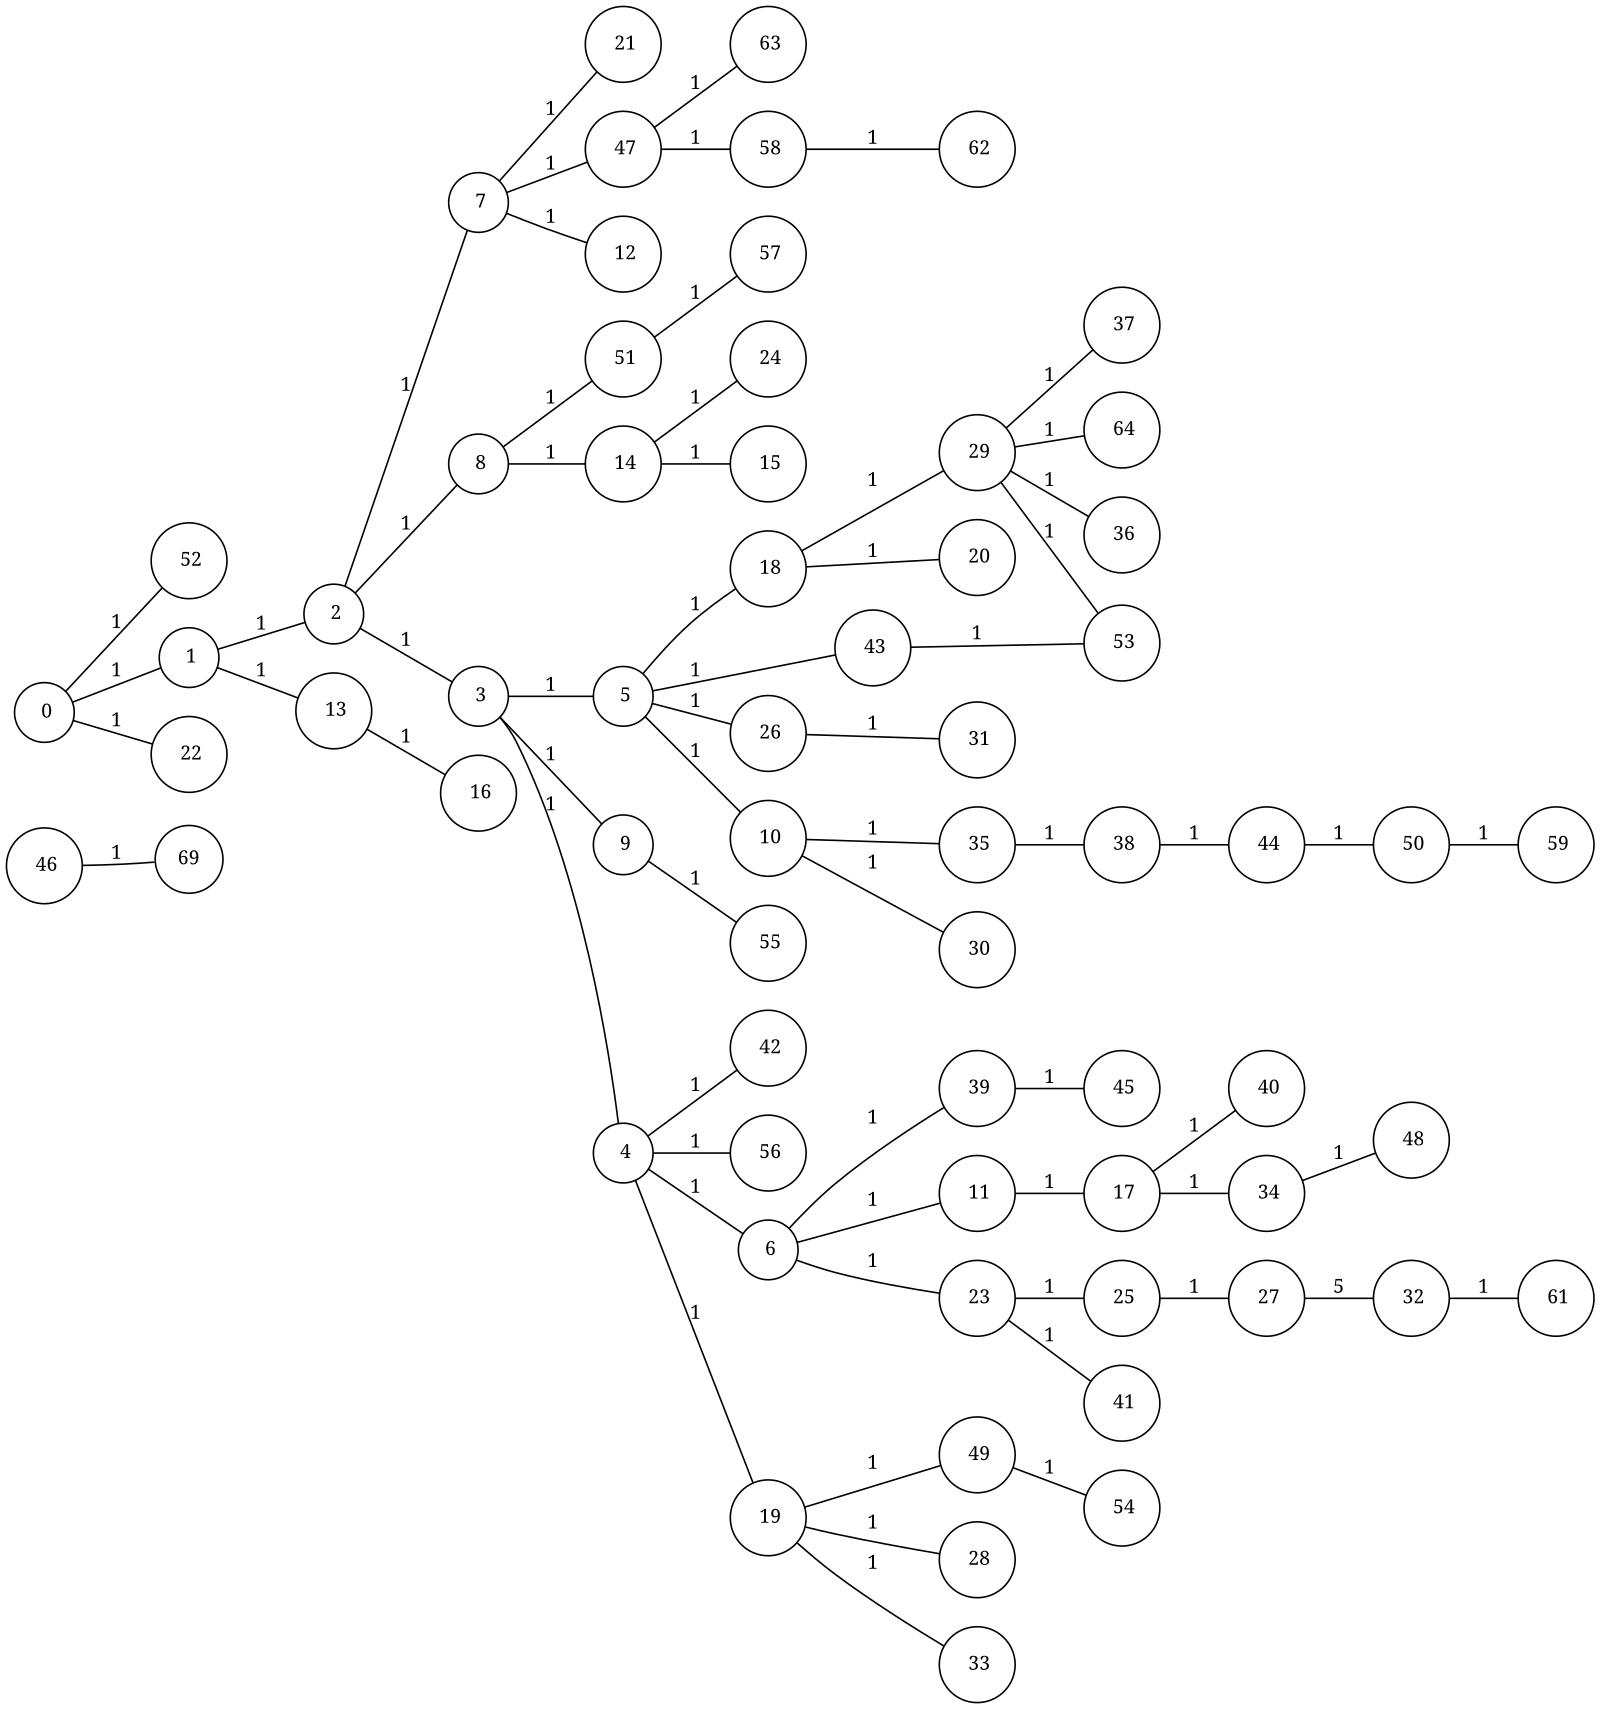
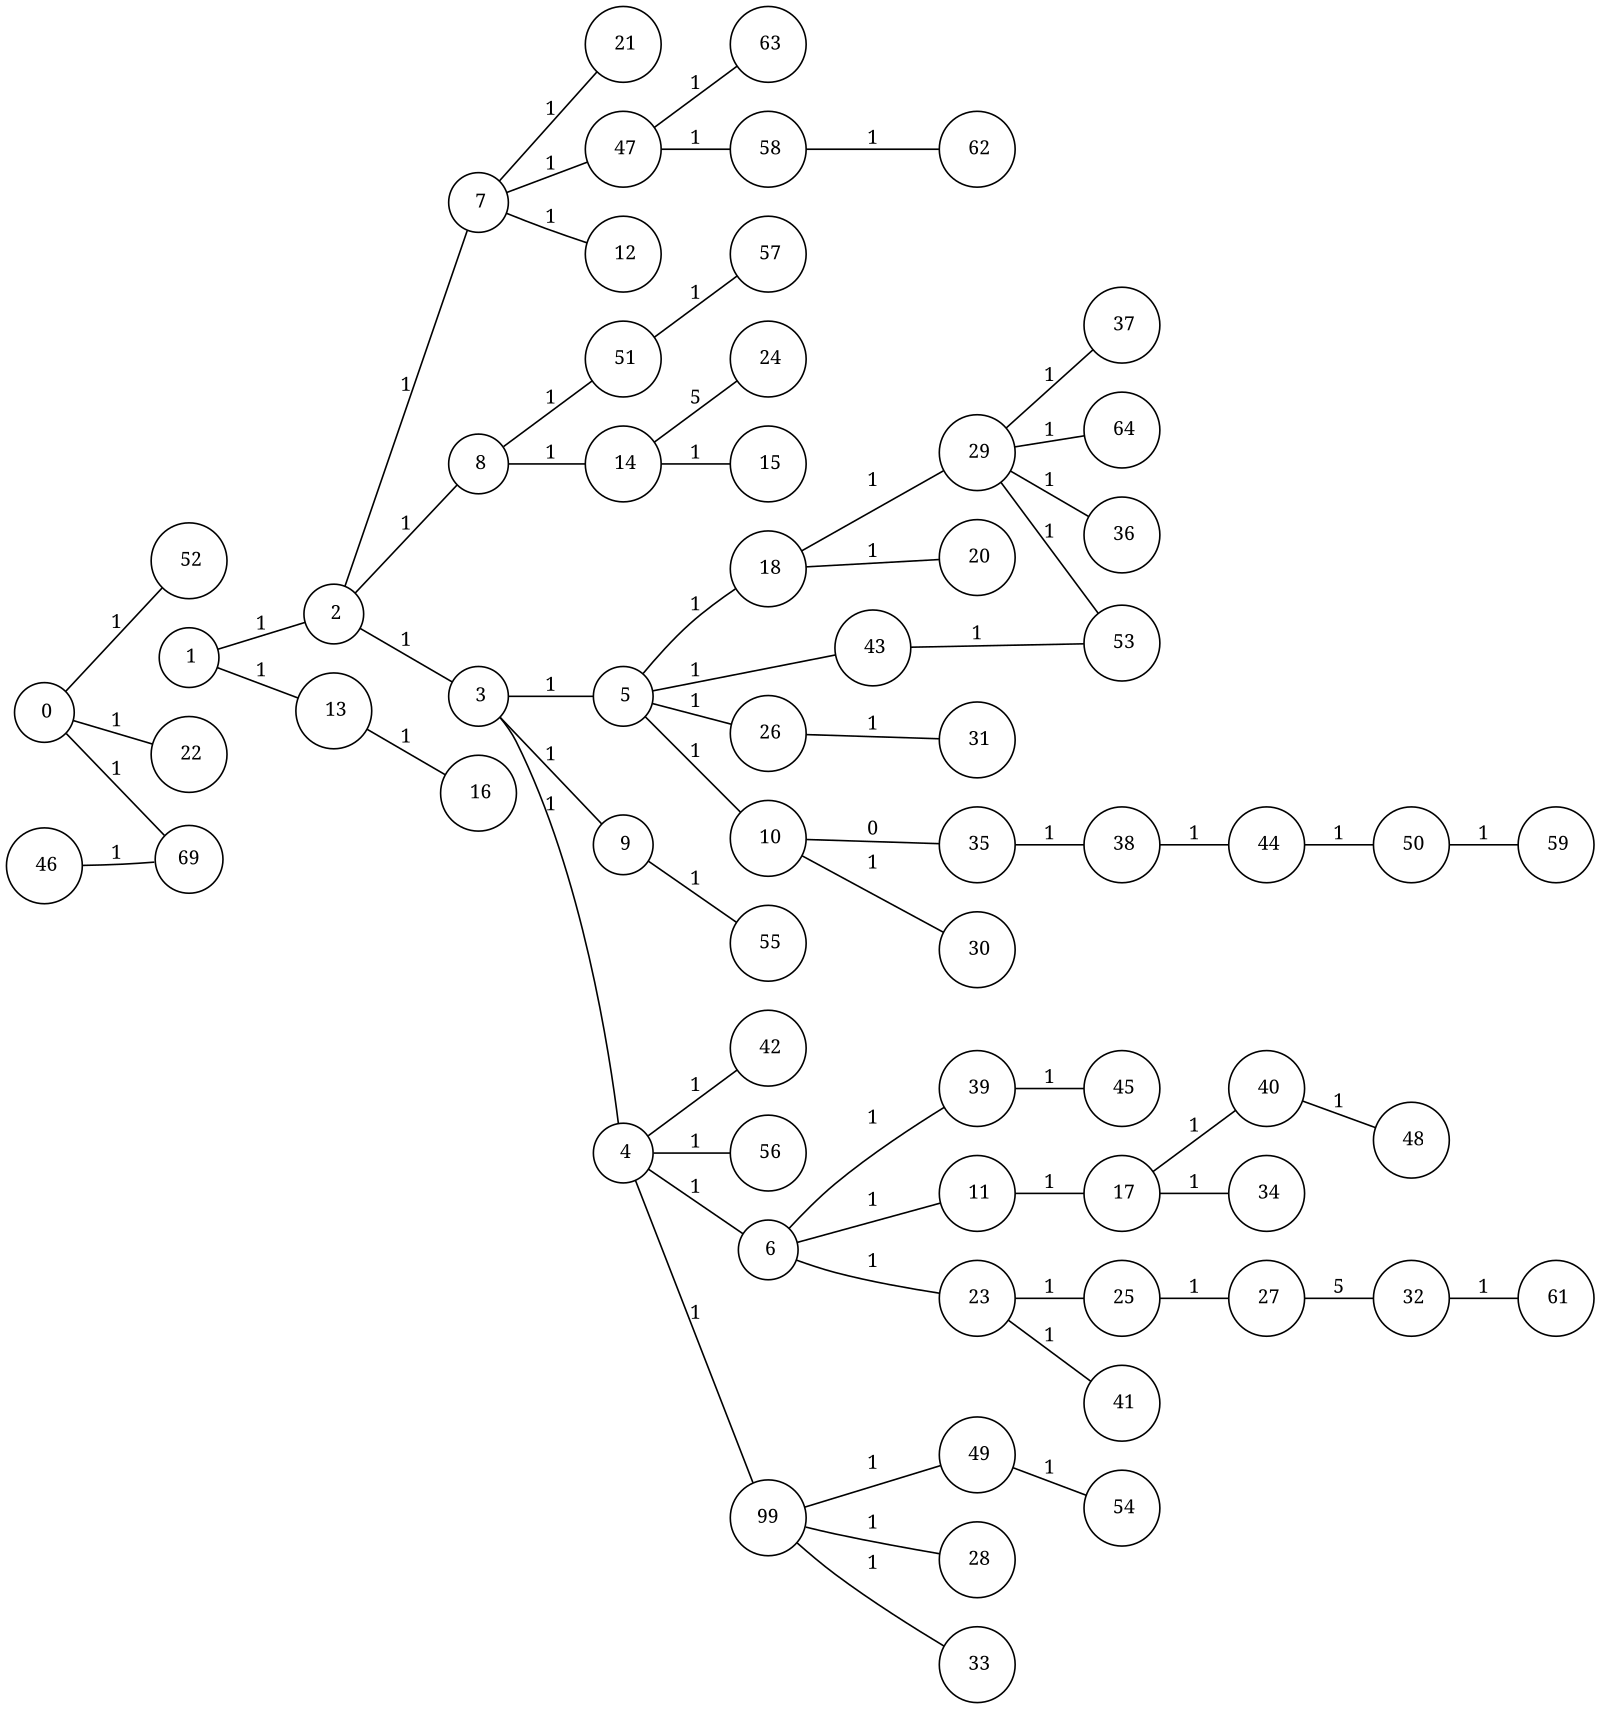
edge "24" -- "14": label "1" -> "5"
edge "1" -- "0": now "69" -- "0"
edge "10" -- "35": label "1" -> "0"
edge "48" -- "34": now "48" -- "40"
node "19": label "19" -> "99"
